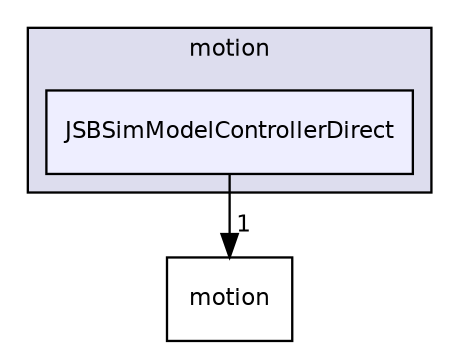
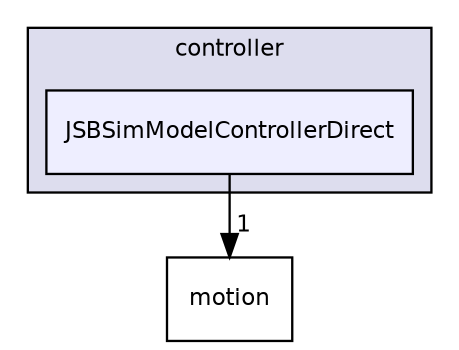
cluster "motion": label "motion" -> "controller"
